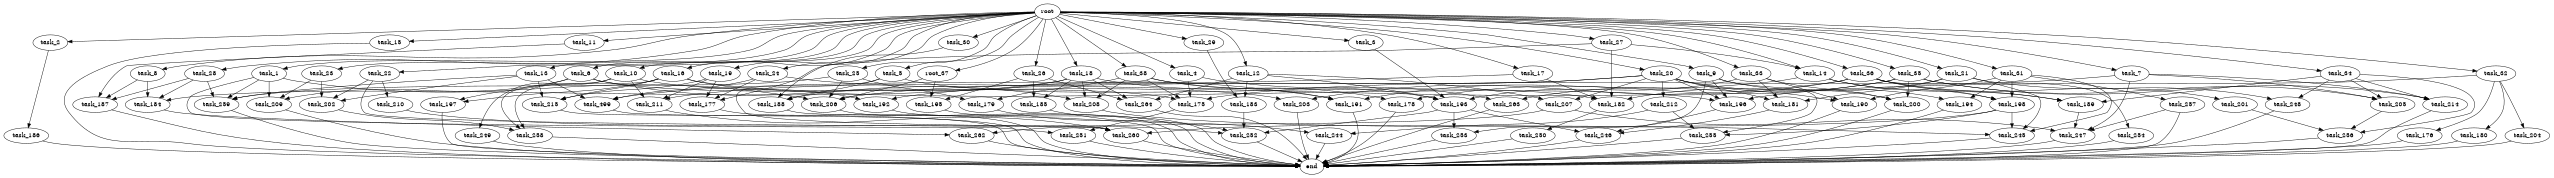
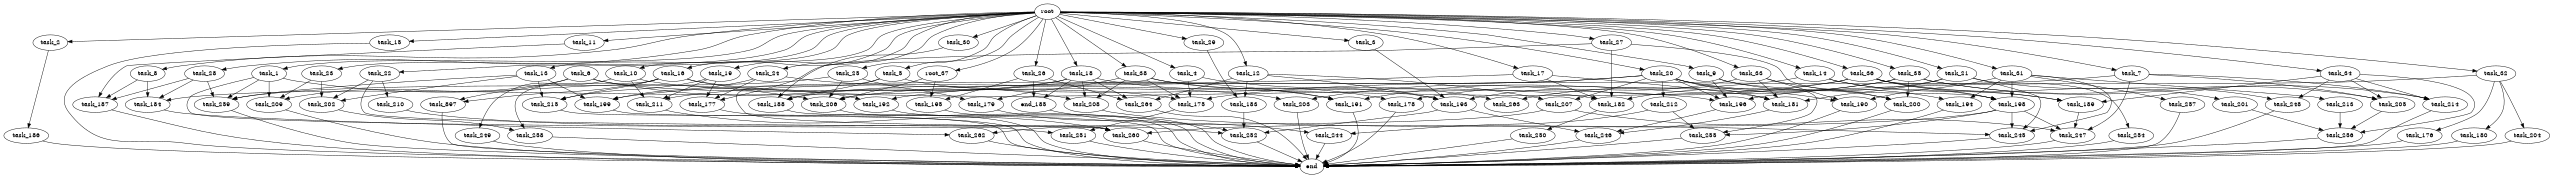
edge "task_27" -> "task_14": now "task_27" -> "task_198"
edge "root" -> "task_6": removed
edge "task_17" -> "task_181": added
edge "task_10" -> "task_258": removed
node "task_197": label "task_197" -> "task_897"
node "task_499": label "task_499" -> "task_199"
node "task_185": label "task_185" -> "end_185"
node "task_213": added
edge "task_257" -> "task_247": now "task_198" -> "task_247"
edge "task_263" -> "end": removed
node "task_253": removed
